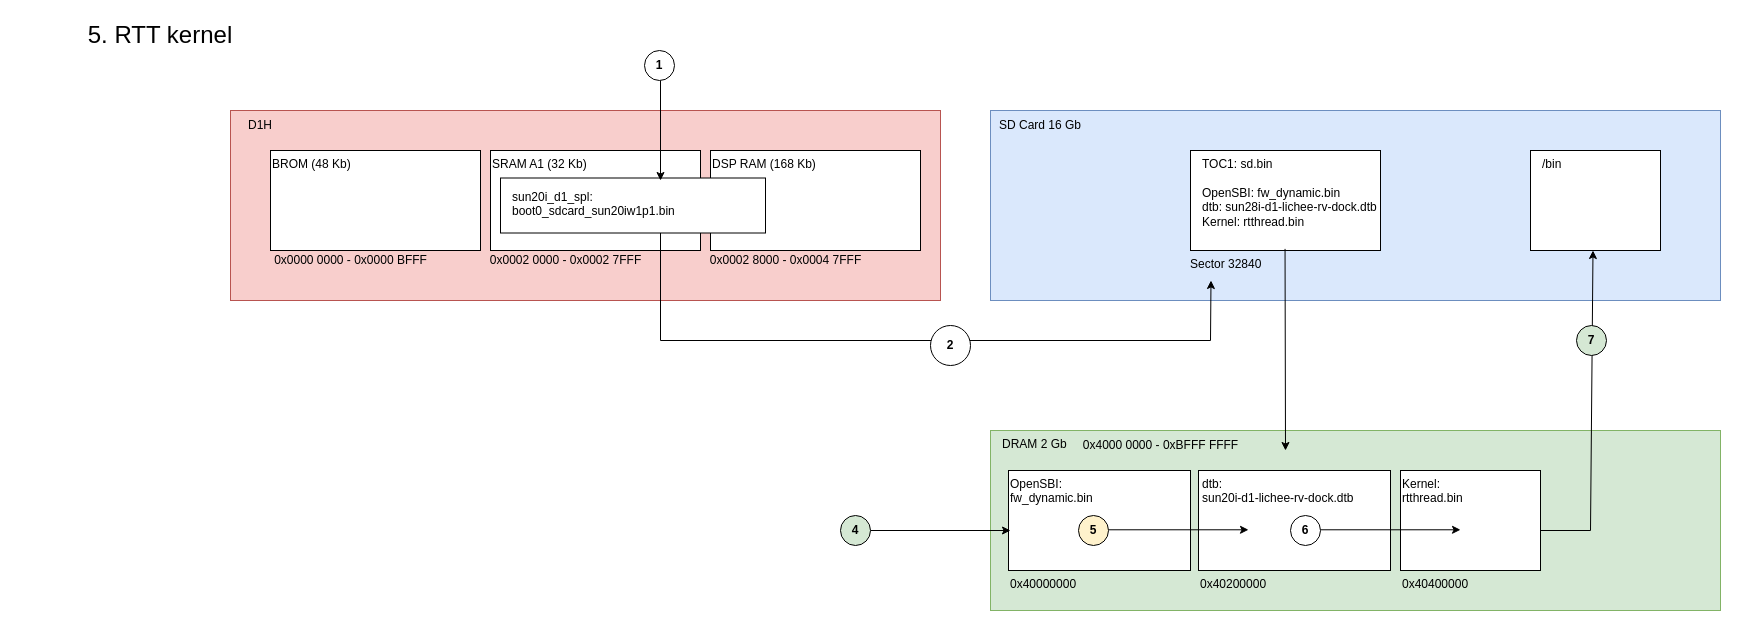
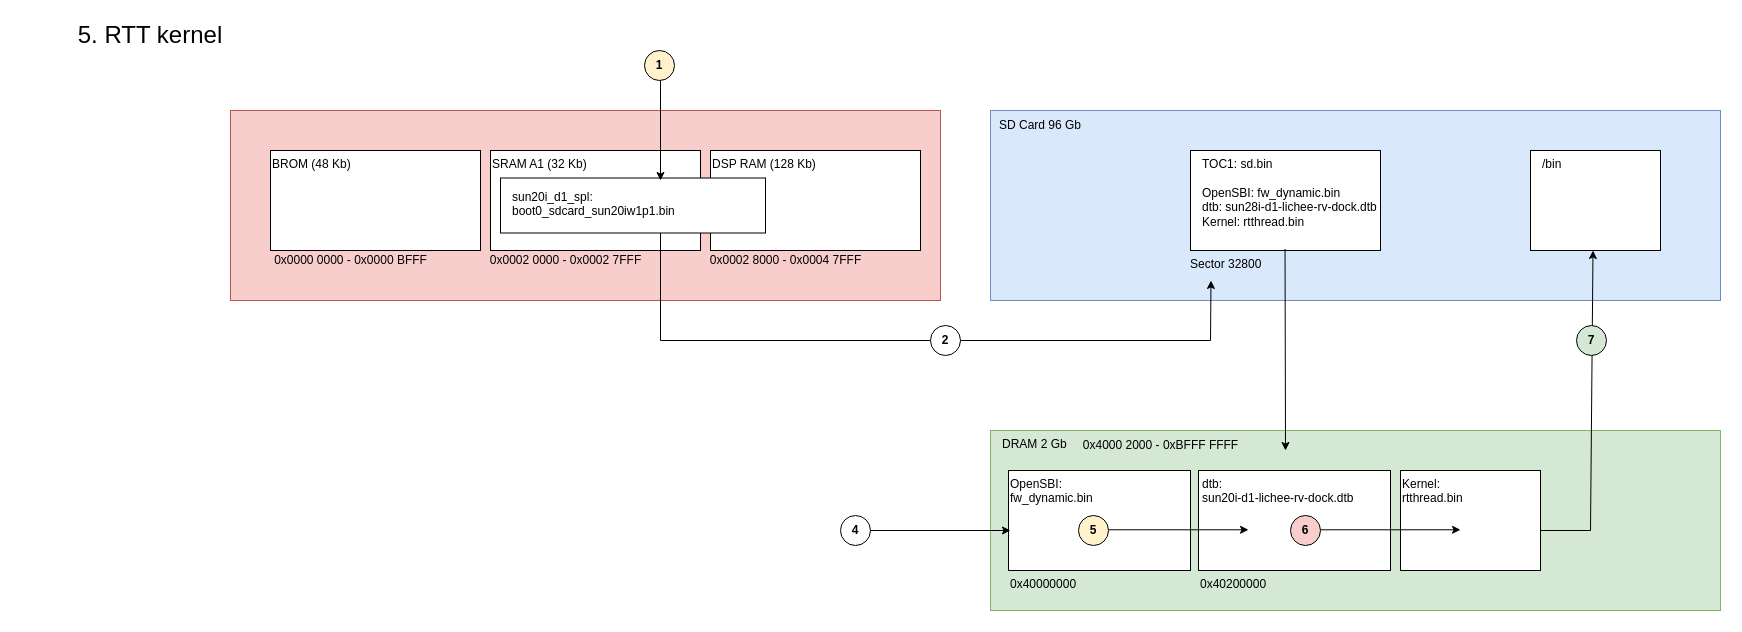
node "5. RTT kernel": moved (161, 36) -> (151, 36)
node "1": fillcolor #ffffff -> #fff2cc
node "D1H": removed
node "SD Card 16 Gb": label "SD Card 16 Gb" -> "SD Card 96 Gb"
node "DSP RAM (168 Kb)": label "DSP RAM (168 Kb)" -> "DSP RAM (128 Kb)"
node "Sector 32840": label "Sector 32840" -> "Sector 32800"
node "2": size 40x40 -> 30x30
node "0x4000 0000 - 0xBFFF FFFF": label "0x4000 0000 - 0xBFFF FFFF" -> "0x4000 2000 - 0xBFFF FFFF"
node "4": fillcolor #d5e8d4 -> #ffffff
node "6": fillcolor #ffffff -> #f8cecc
node "0x40400000": removed
